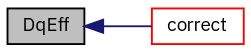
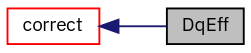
edge "correct" -> "DqEff": reversed
